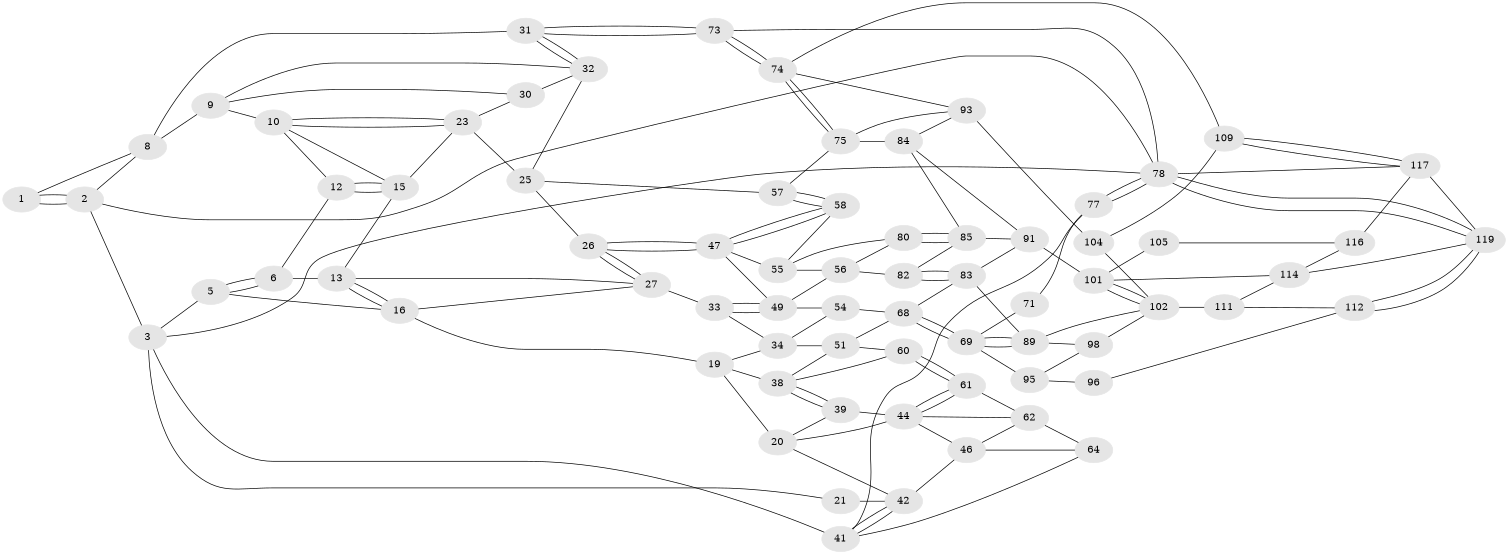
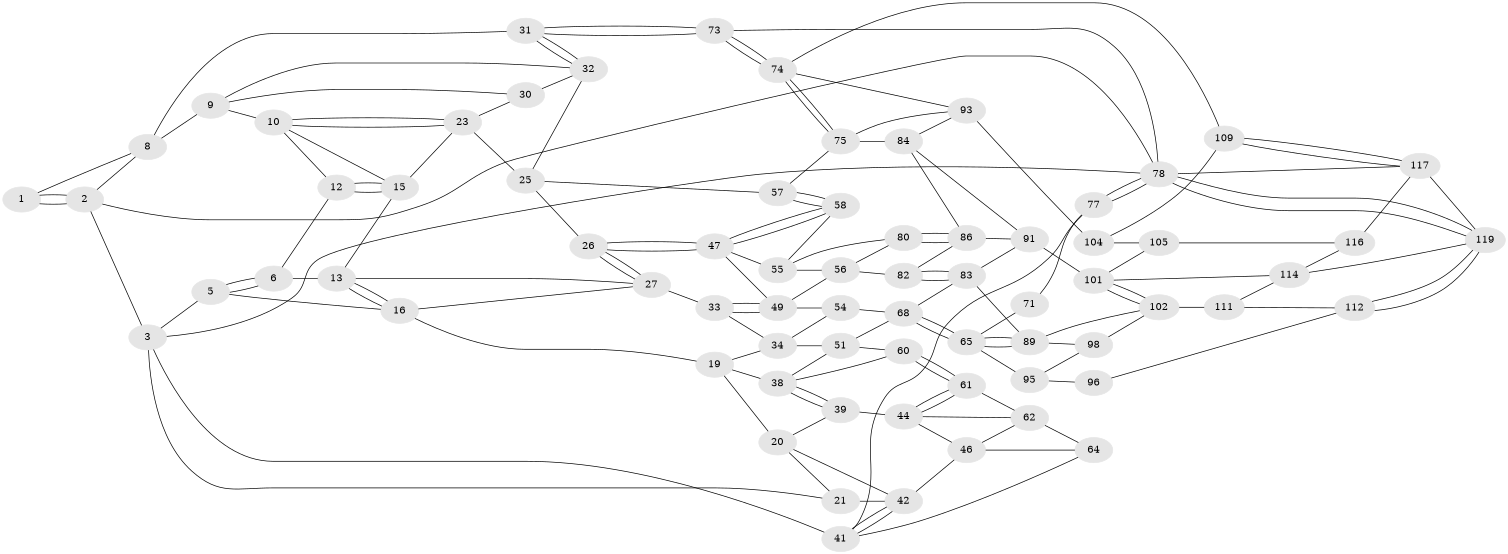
node "85": label "85" -> "86"
edge "104" -- "102": now "104" -- "105"
node "69": label "69" -> "65"
edge "44" -- "20": now "21" -- "20"
